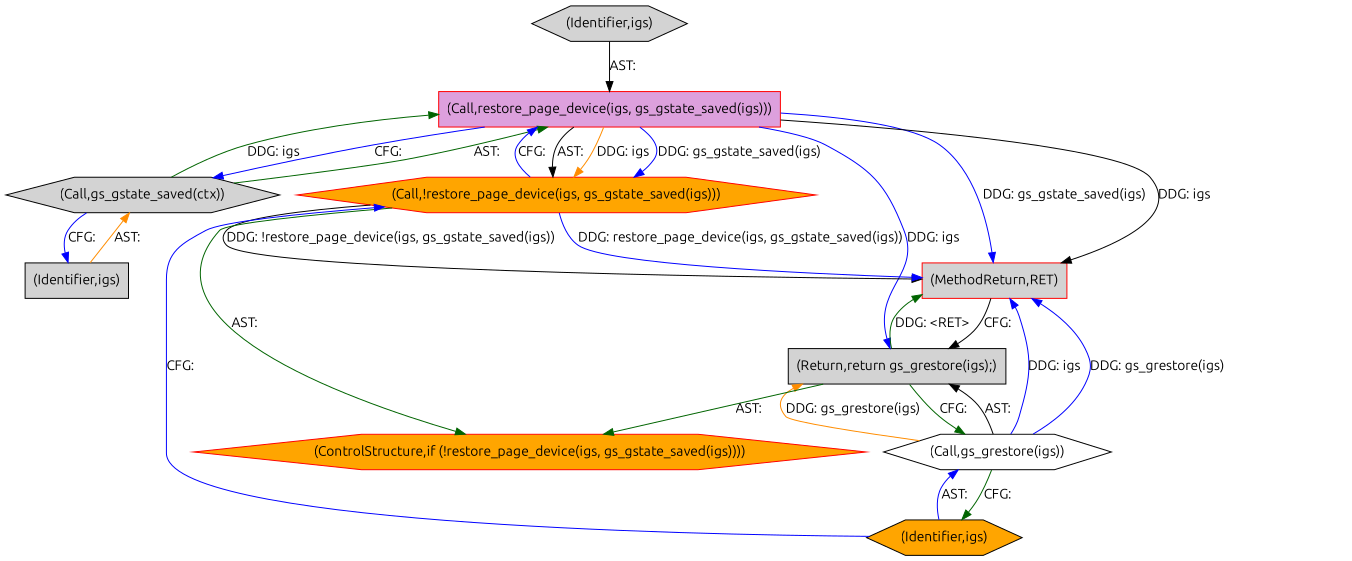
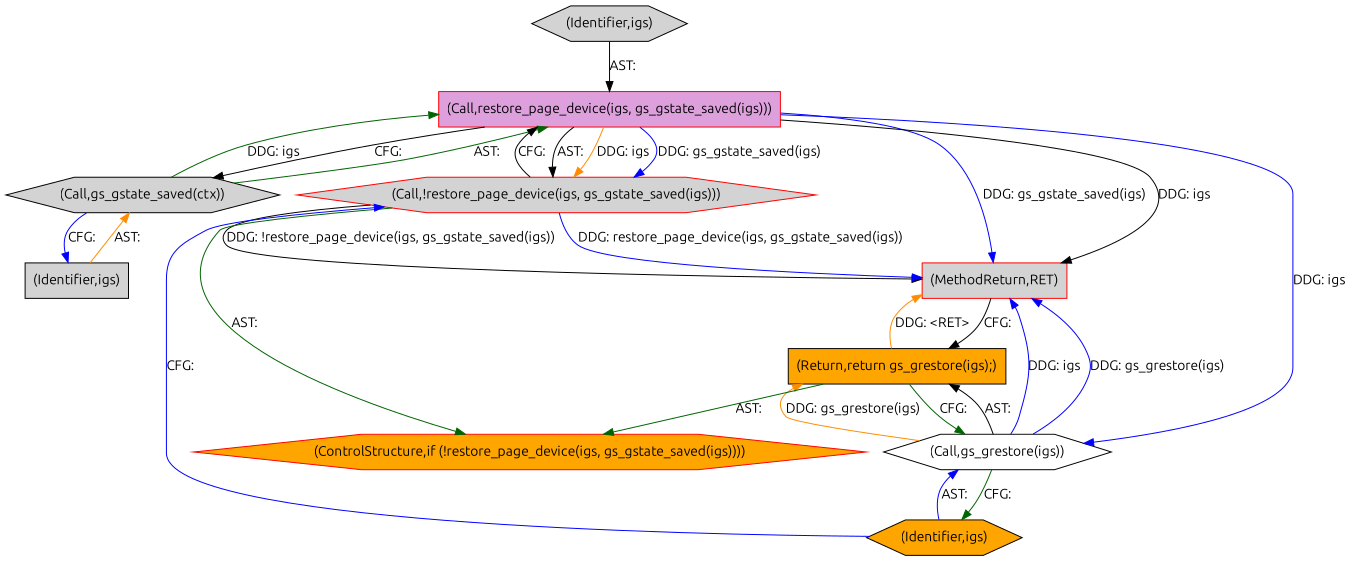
edge "(Call,restore_page_device(igs, gs_gstate_saved(igs)))" -> "(Call,gs_gstate_saved(ctx))": color blue -> black
edge "(Call,!restore_page_device(igs, gs_gstate_saved(igs)))" -> "(Call,restore_page_device(igs, gs_gstate_saved(igs)))": color blue -> black
node "(Call,!restore_page_device(igs, gs_gstate_saved(igs)))": fillcolor orange -> lightgrey
edge "(Call,restore_page_device(igs, gs_gstate_saved(igs)))" -> "(Return,return gs_grestore(igs);)": now "(Call,restore_page_device(igs, gs_gstate_saved(igs)))" -> "(Call,gs_grestore(igs))"
edge "(Return,return gs_grestore(igs);)" -> "(MethodReturn,RET)": color darkgreen -> darkorange
node "(Return,return gs_grestore(igs);)": fillcolor lightgrey -> orange
